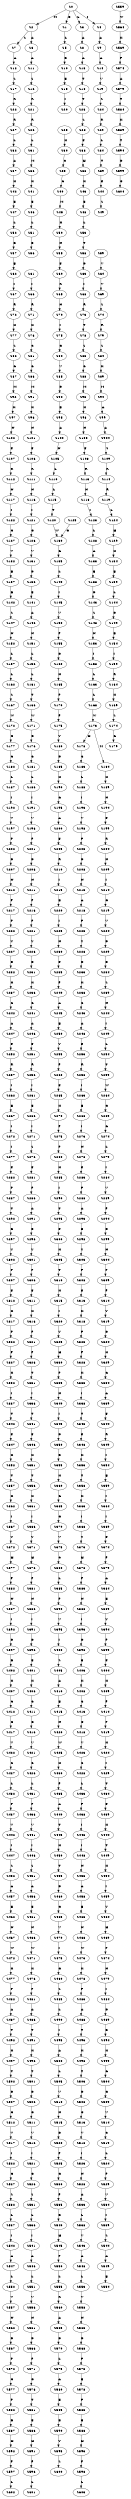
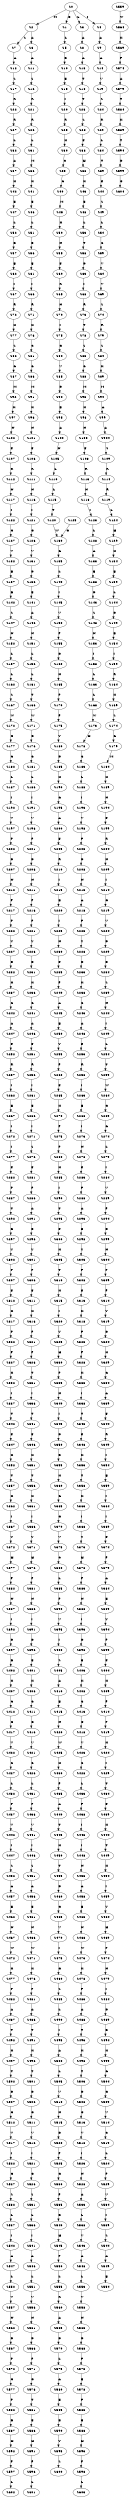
edge "S20" -> "S25": added, label "R"
node "S54": added
edge "S56" -> "S61": added, label "E"
edge "S173" -> "S184": now "S179" -> "S184"
